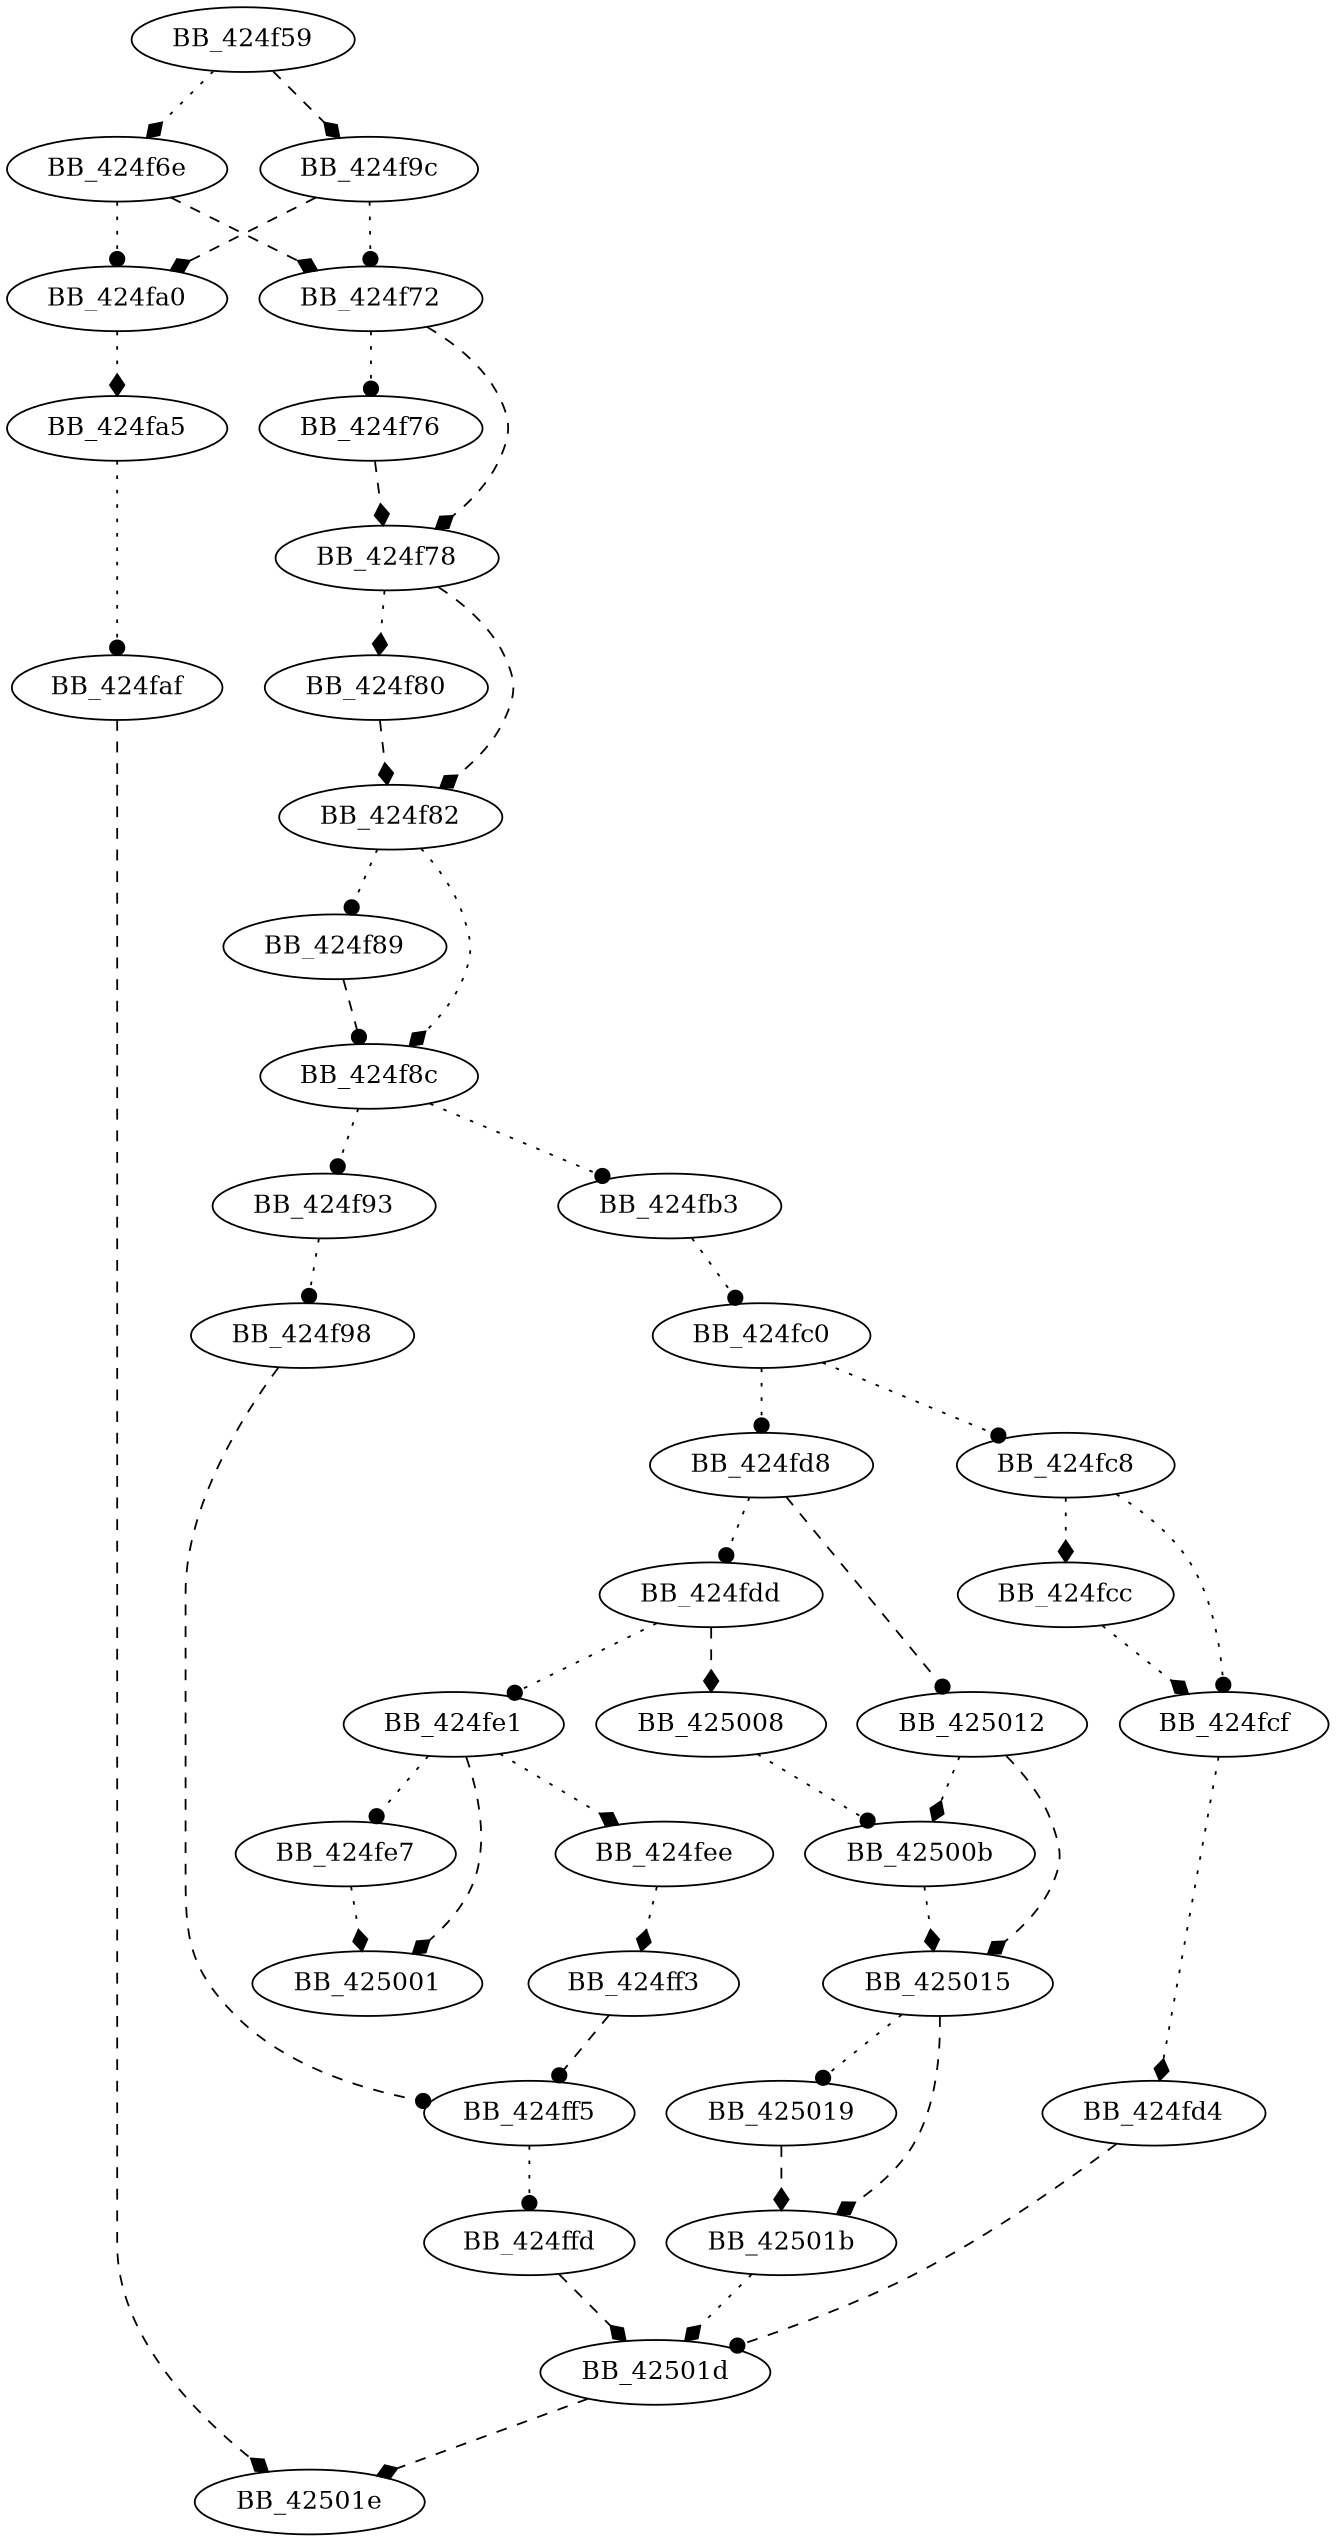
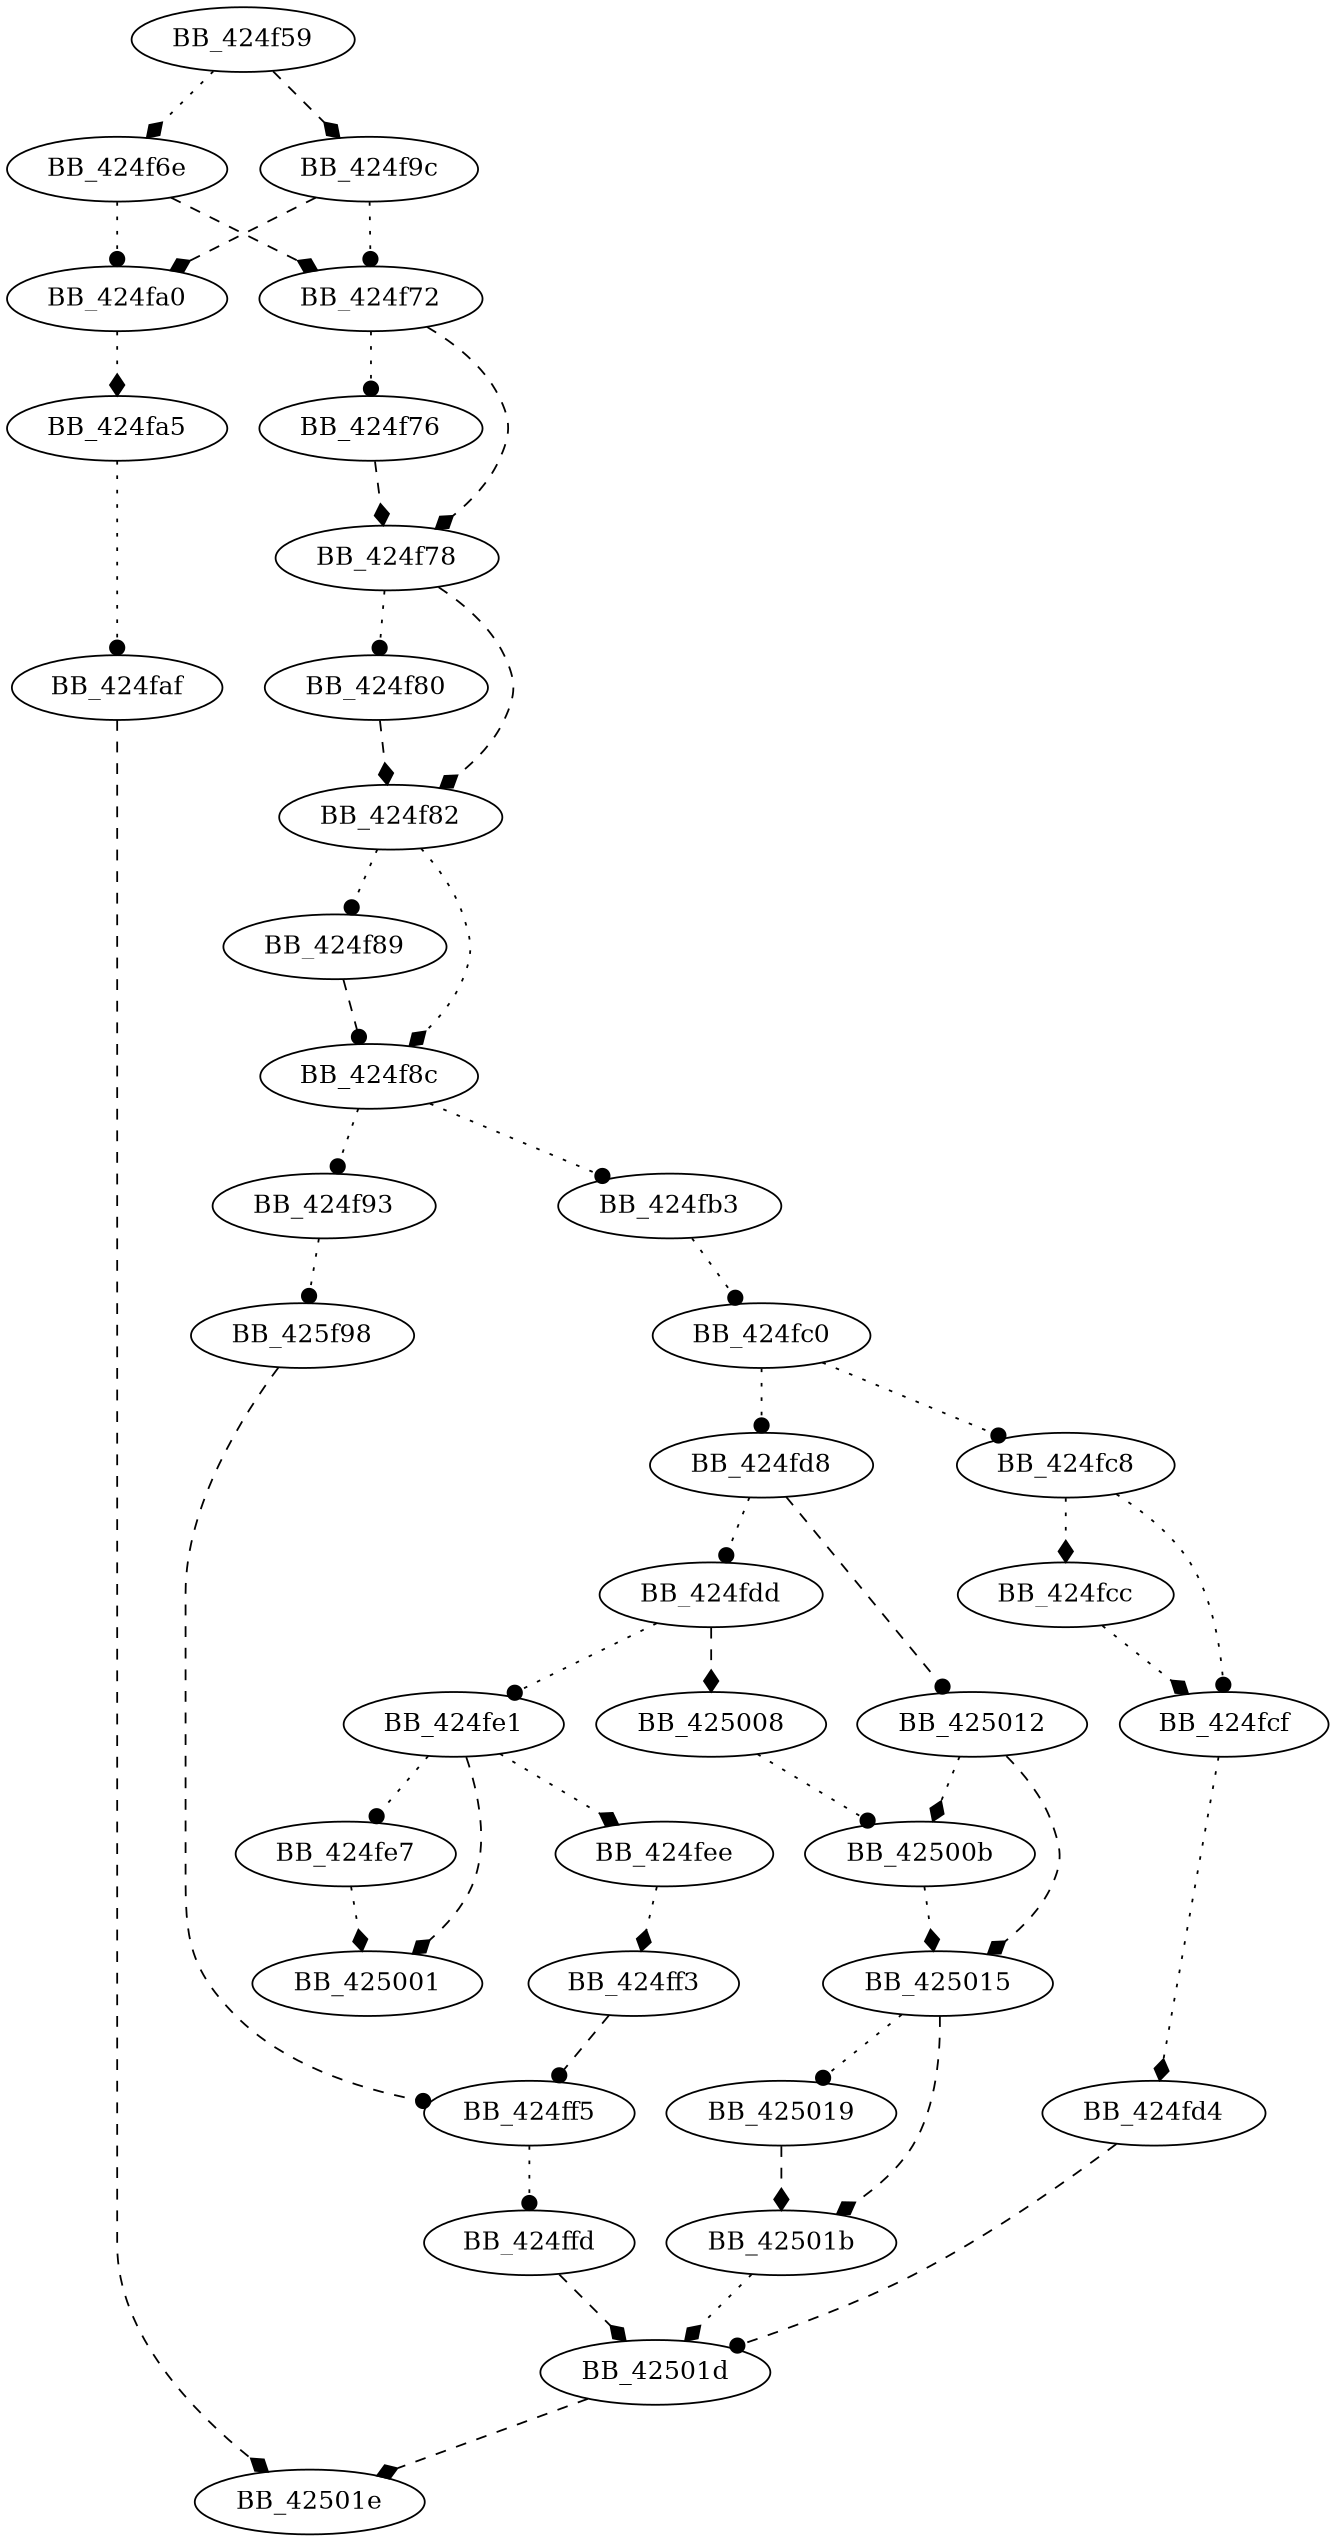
edge "BB_424f78" -> "BB_424f80": arrowhead diamond -> dot
node "BB_424f98": label "BB_424f98" -> "BB_425f98"
